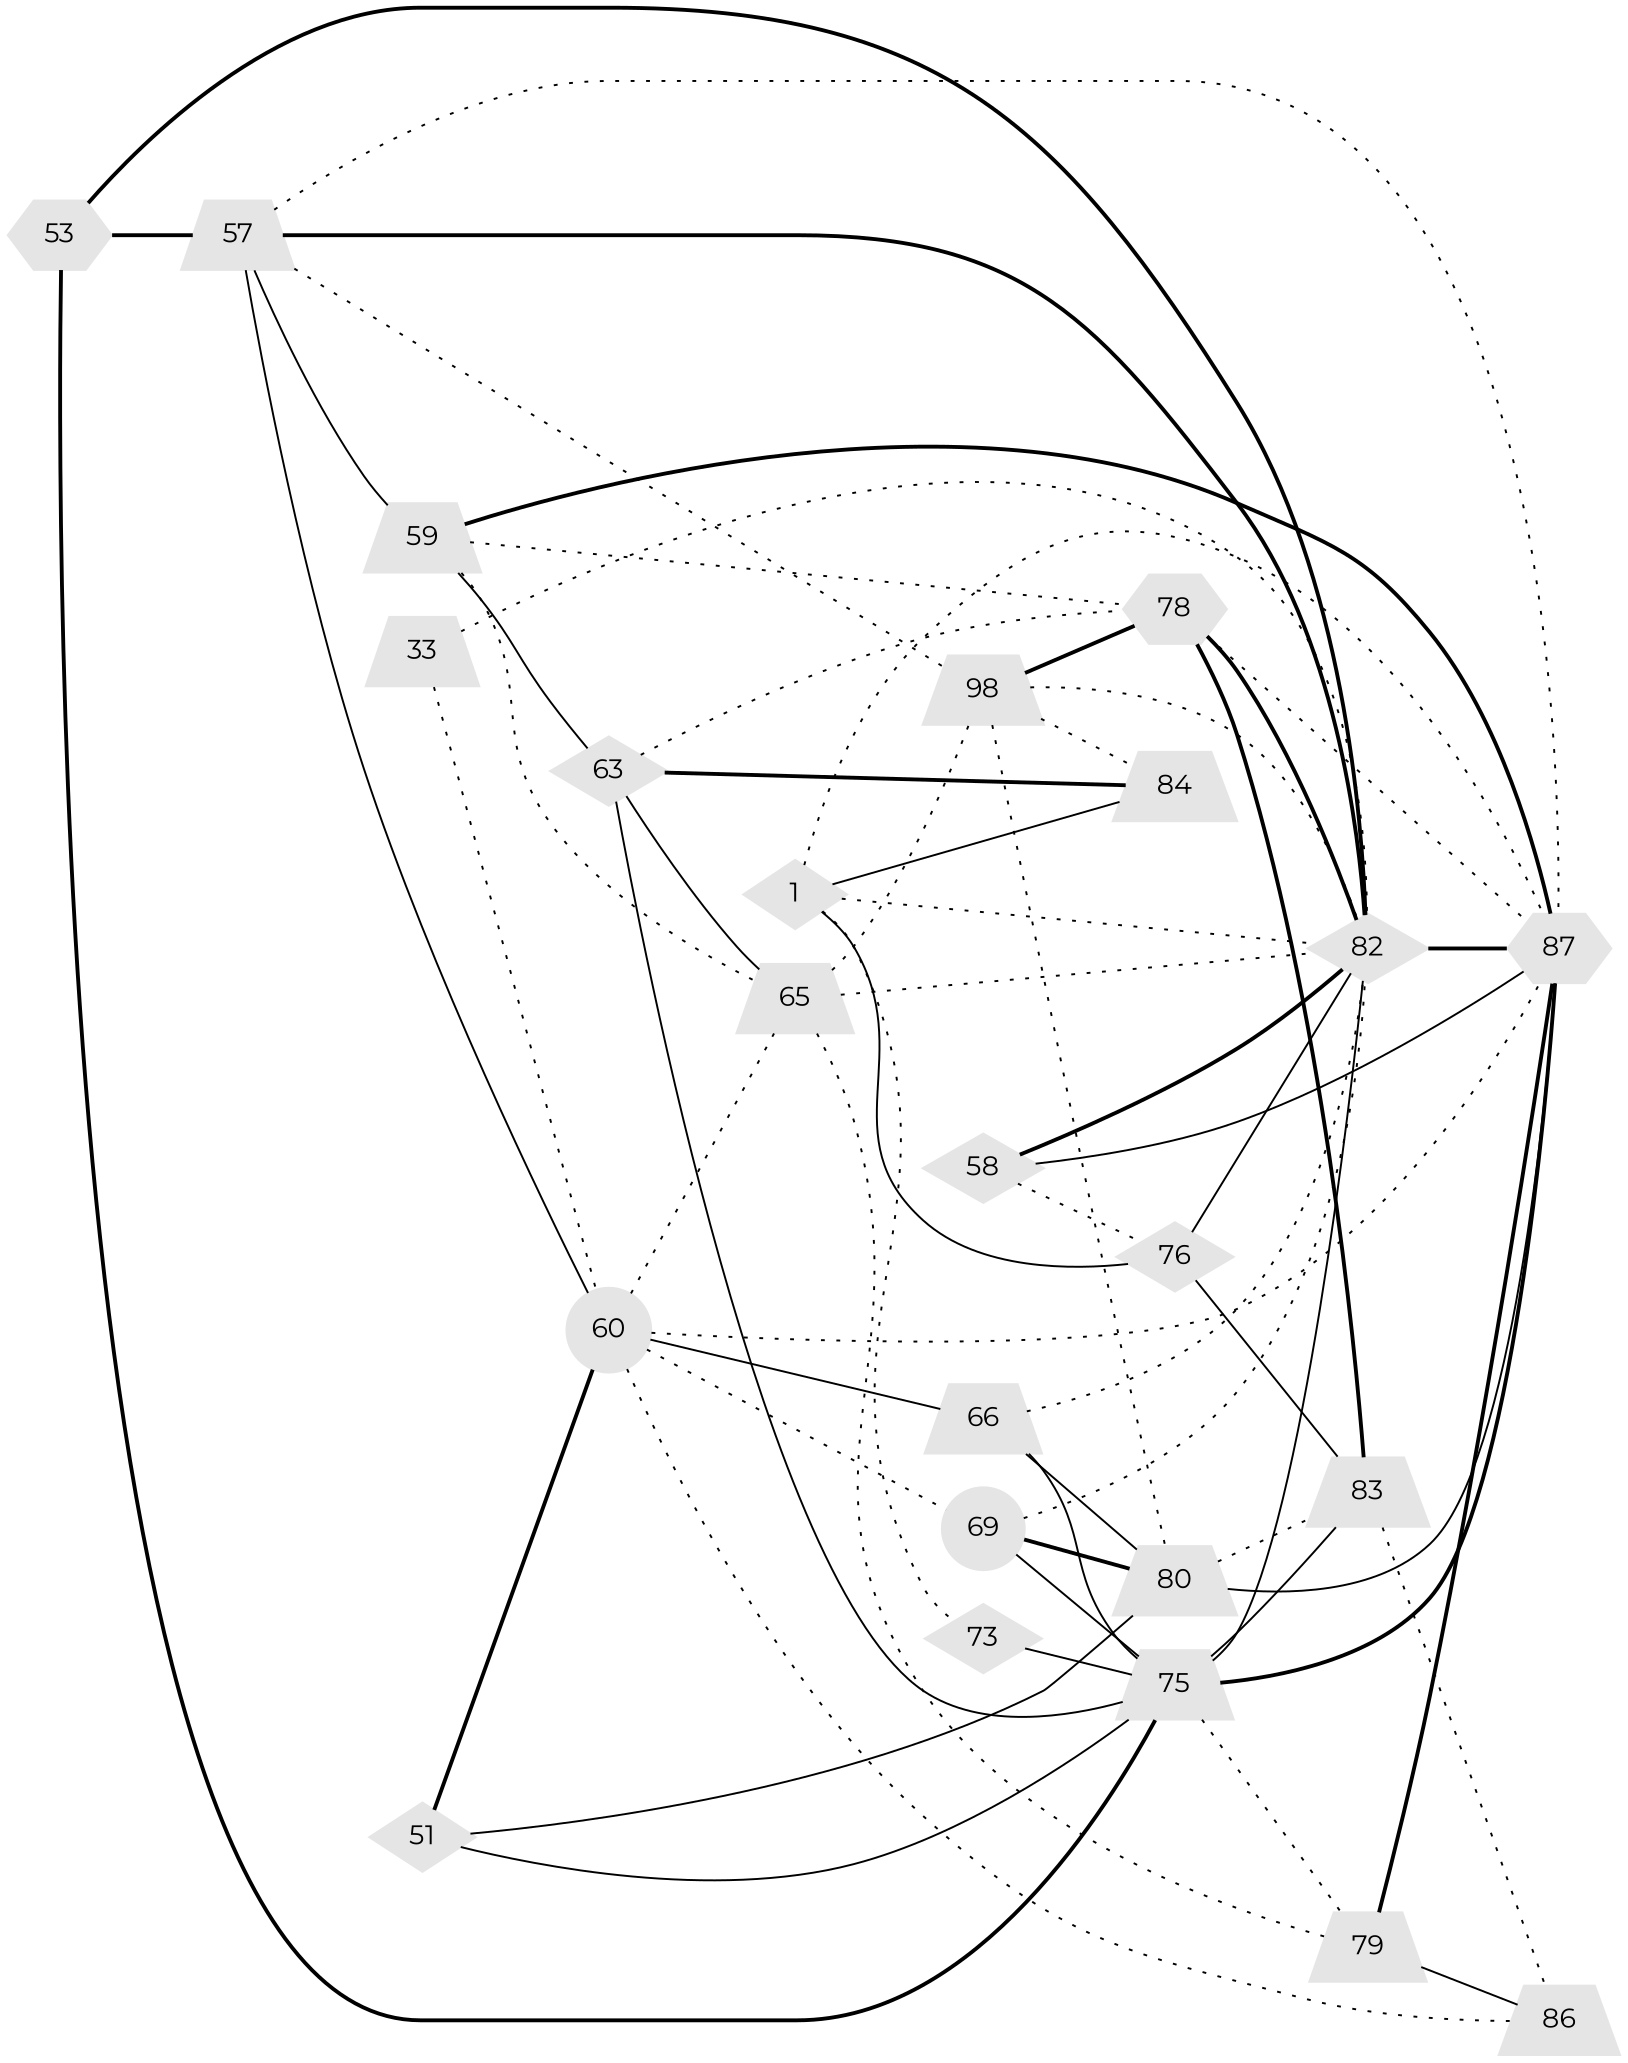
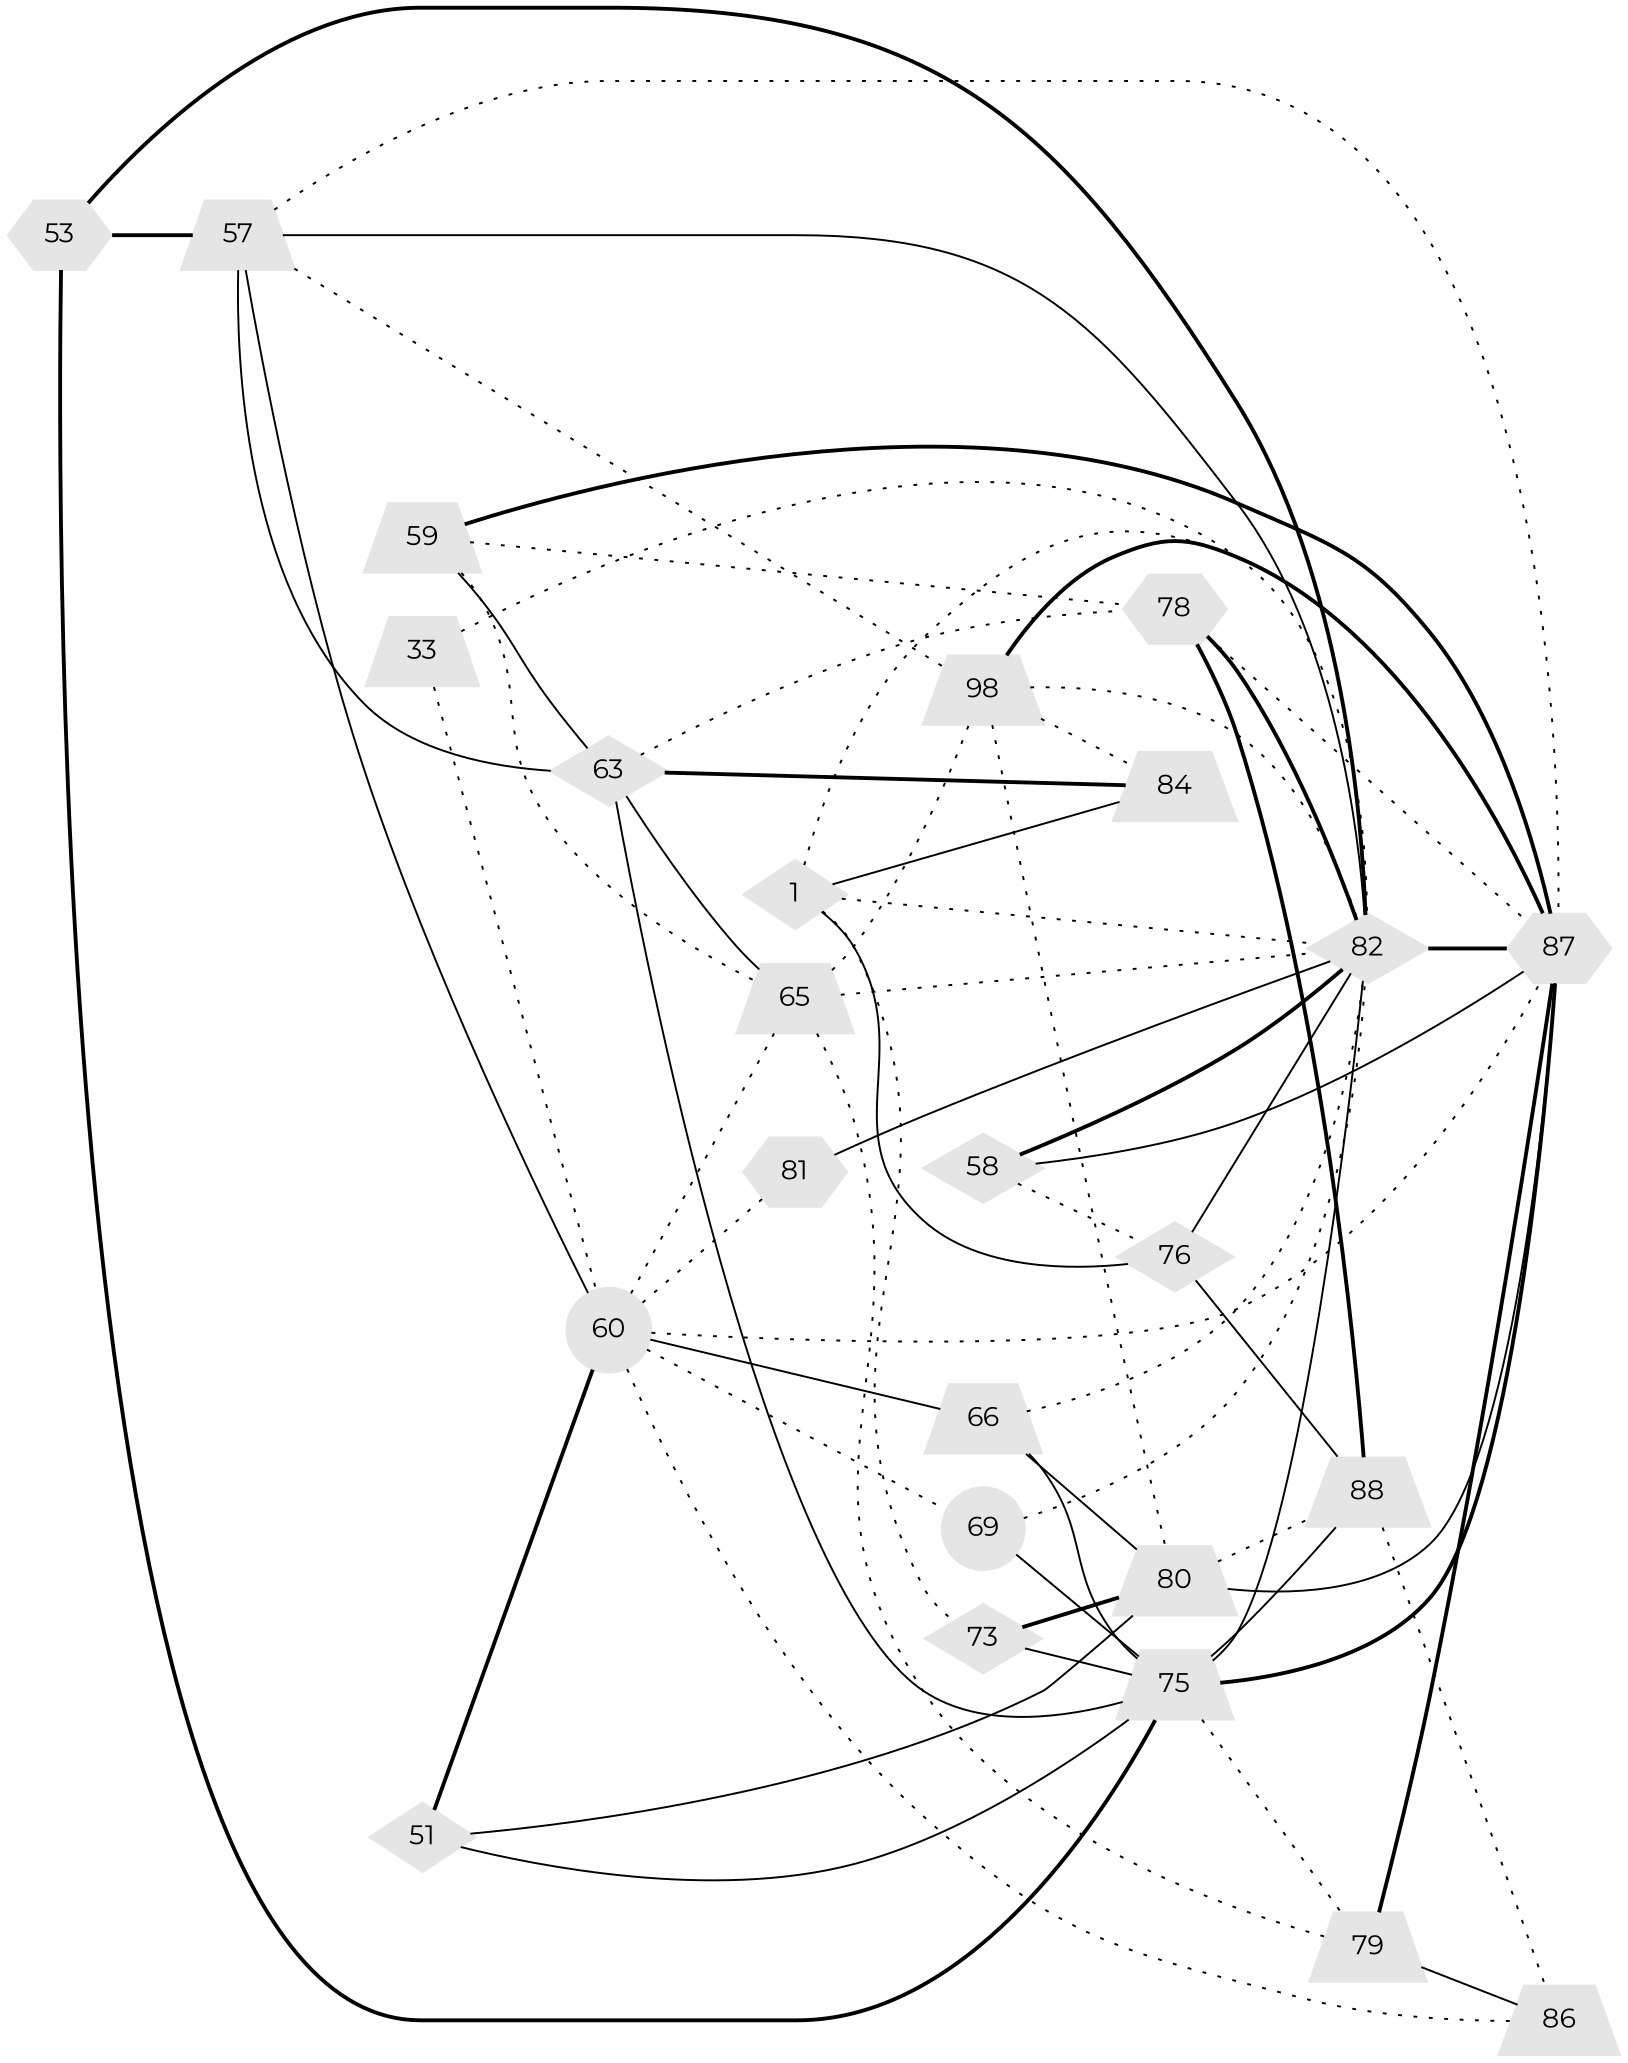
edge "57" -- "82": style bold -> solid
edge "57" -- "59": now "57" -- "63"
edge "78" -- "98": now "87" -- "98"
node "81": added
node "83": label "83" -> "88"
edge "69" -- "80": now "73" -- "80"
